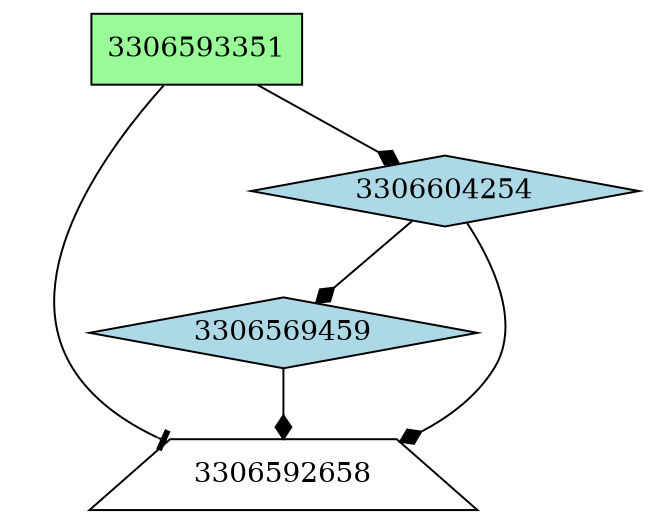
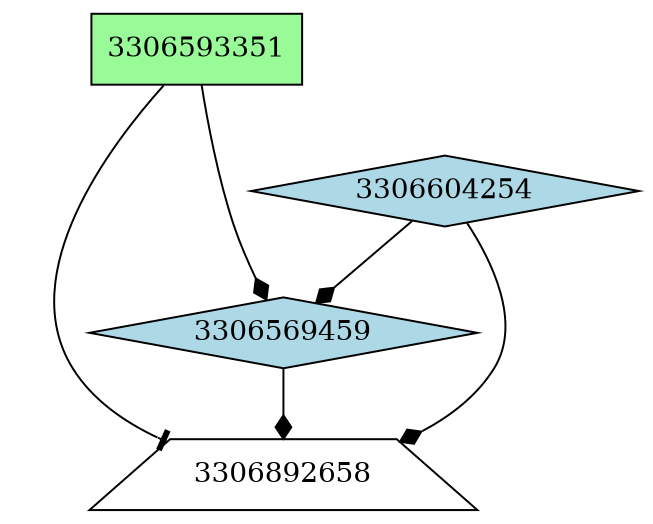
edge "3306593351" -> "3306604254": now "3306593351" -> "3306569459"
node "3306592658": label "3306592658" -> "3306892658"
